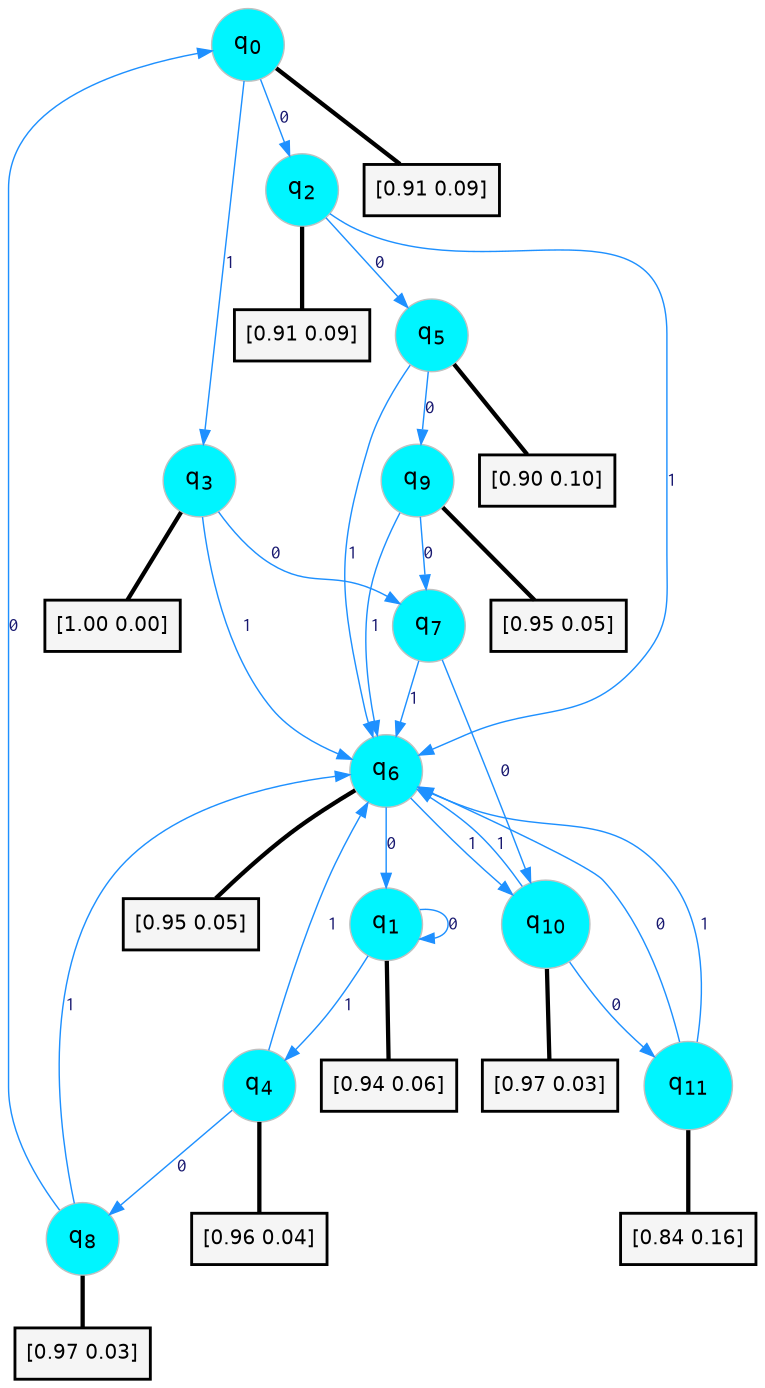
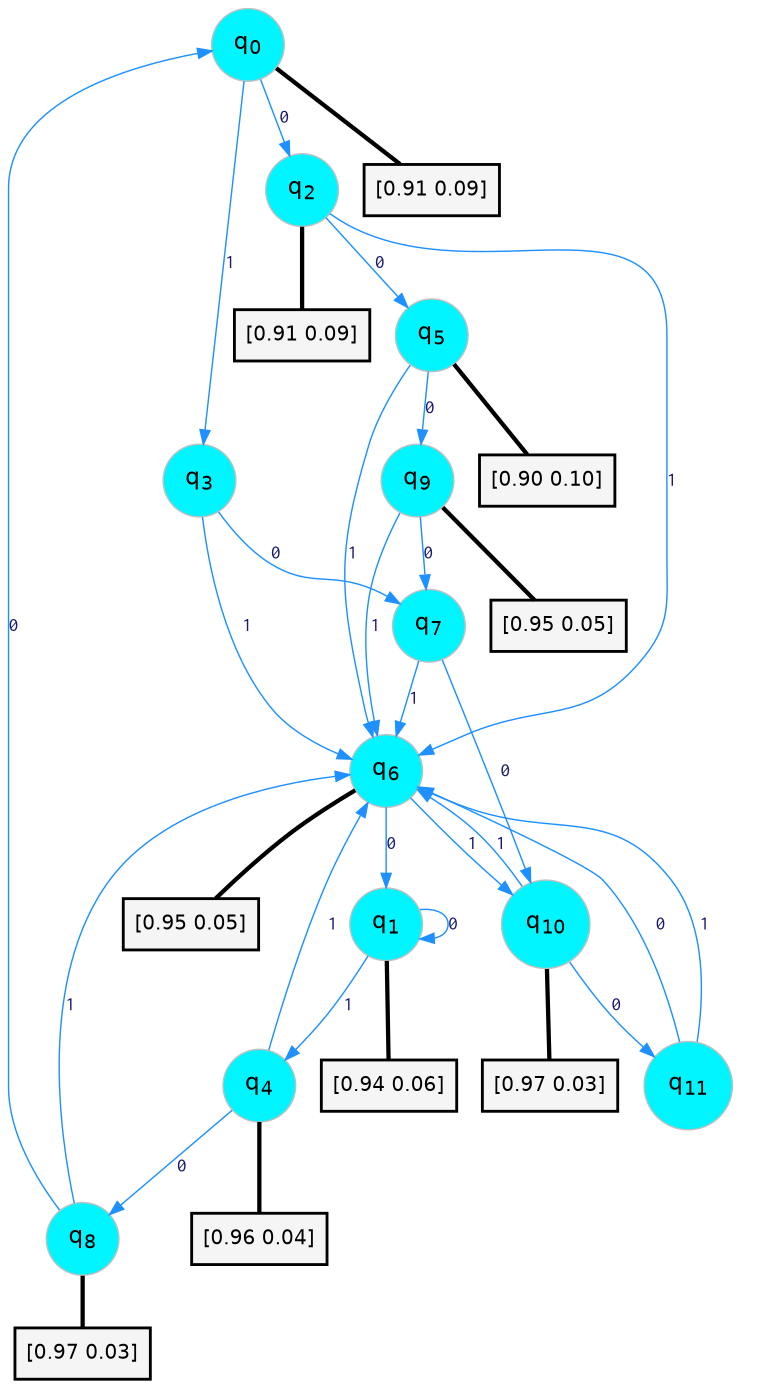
node "[1.00 0.00]": removed
node "[0.84 0.16]": removed
